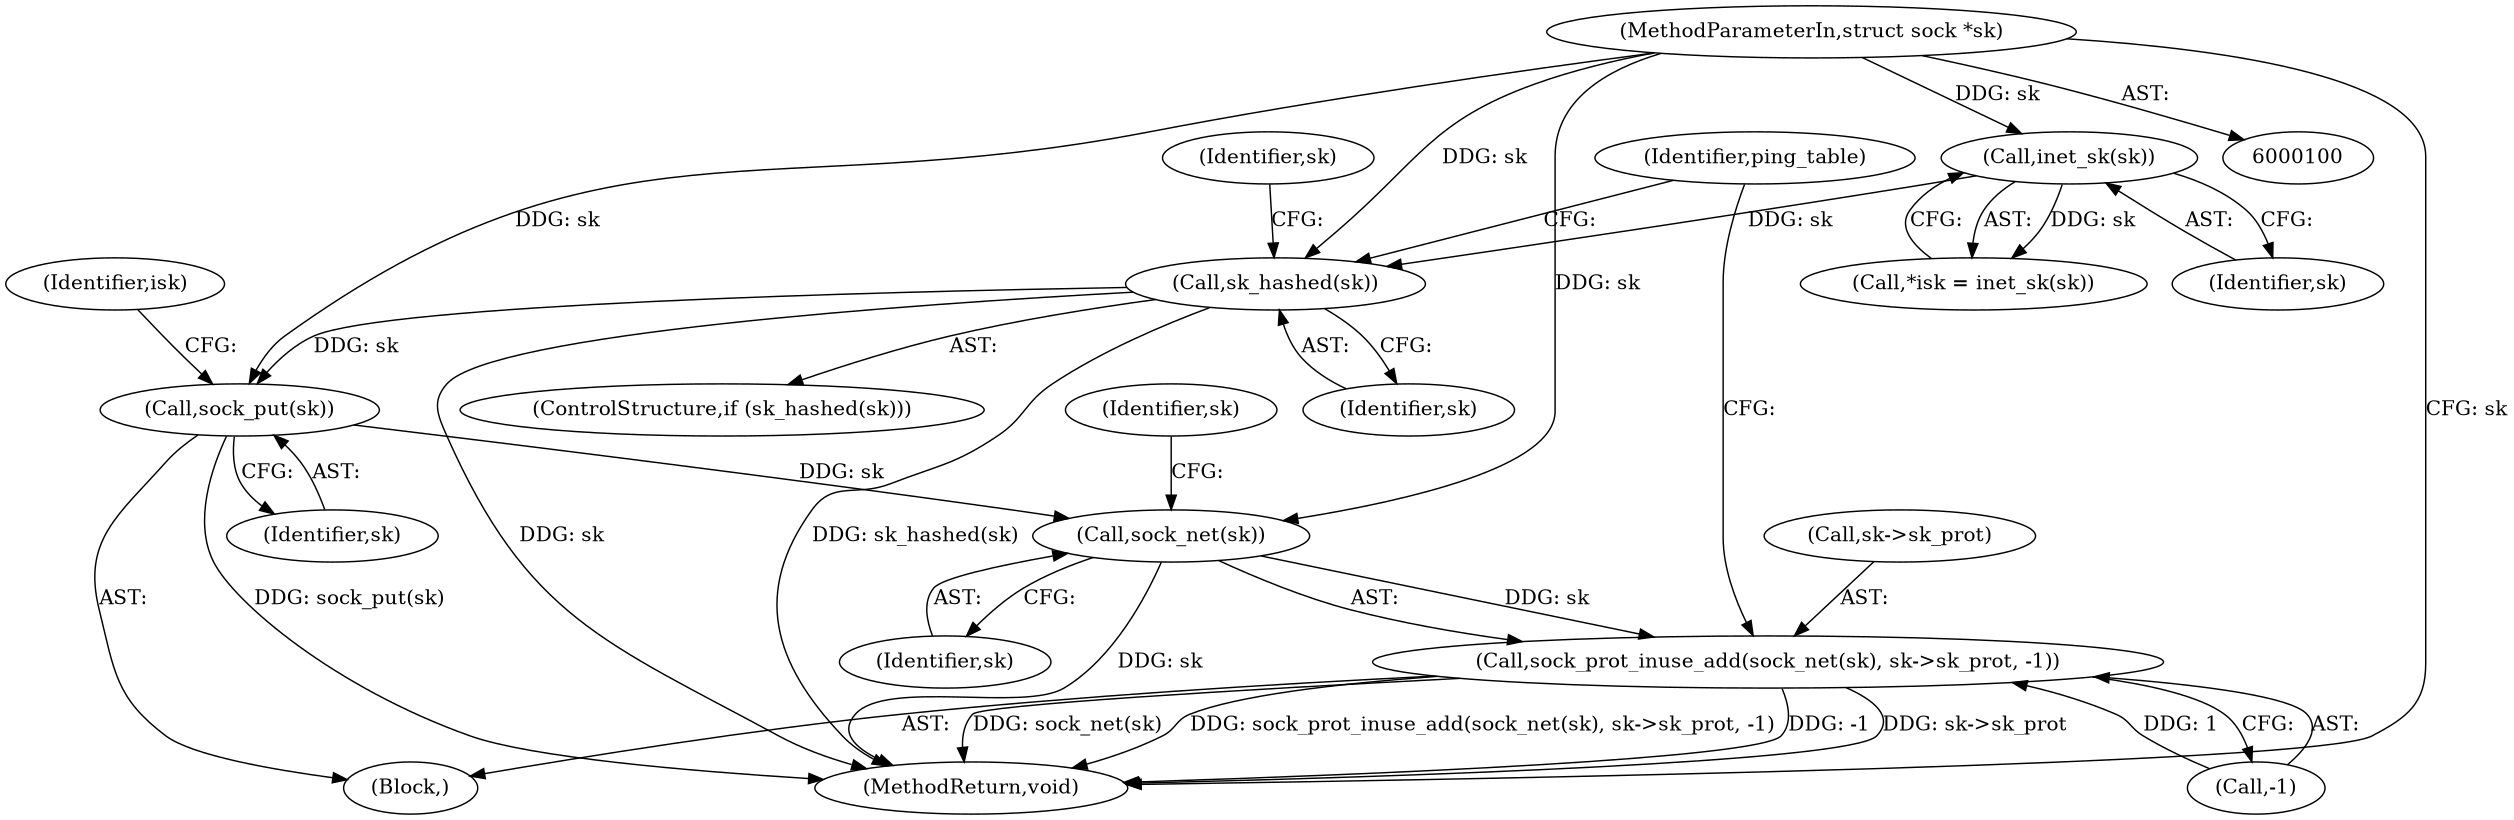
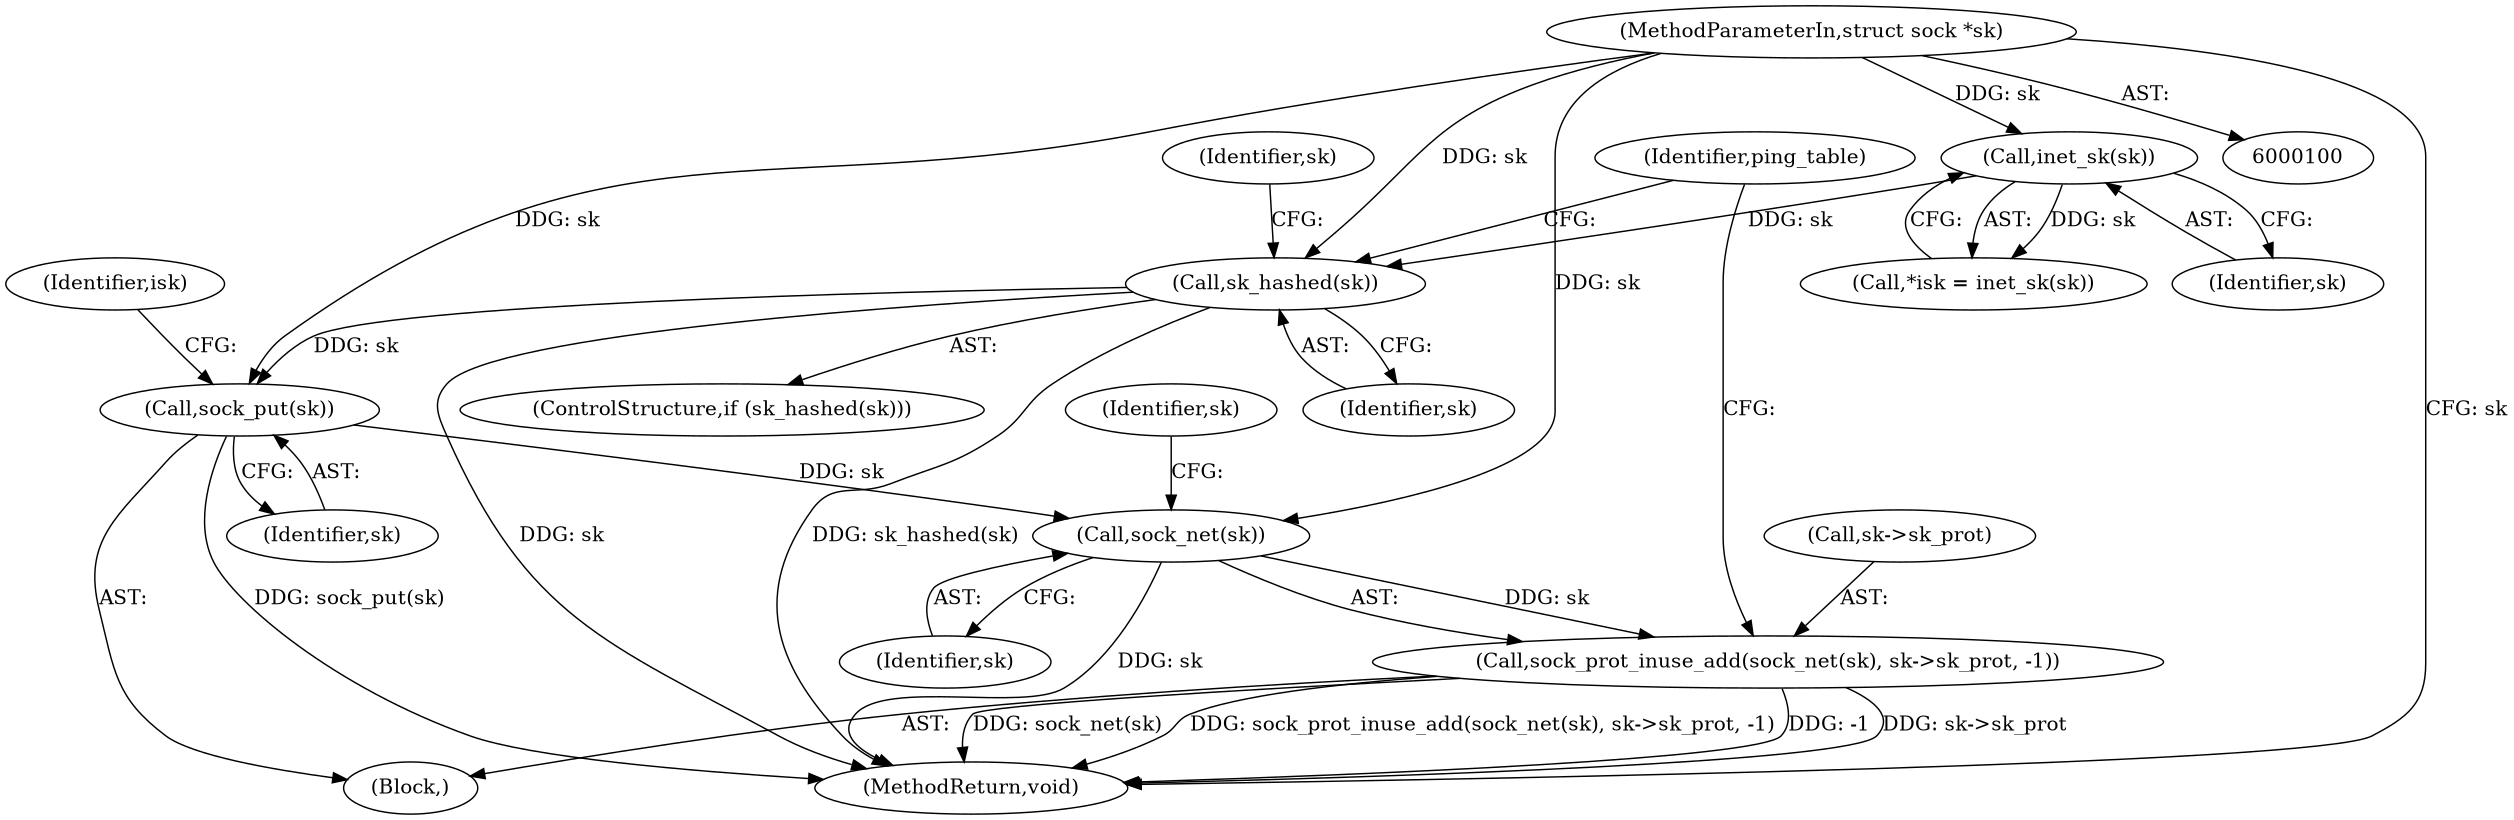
node "(Call,-1)": removed
